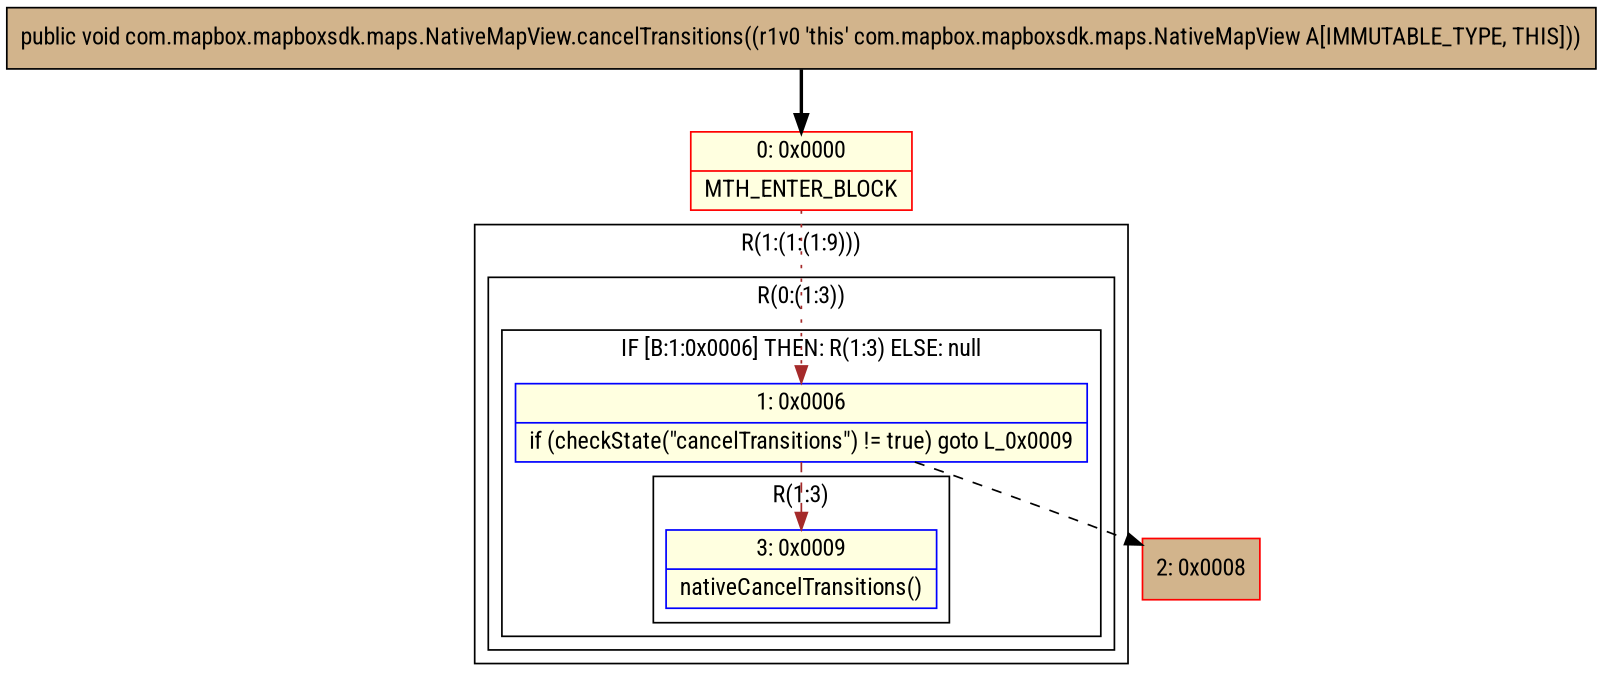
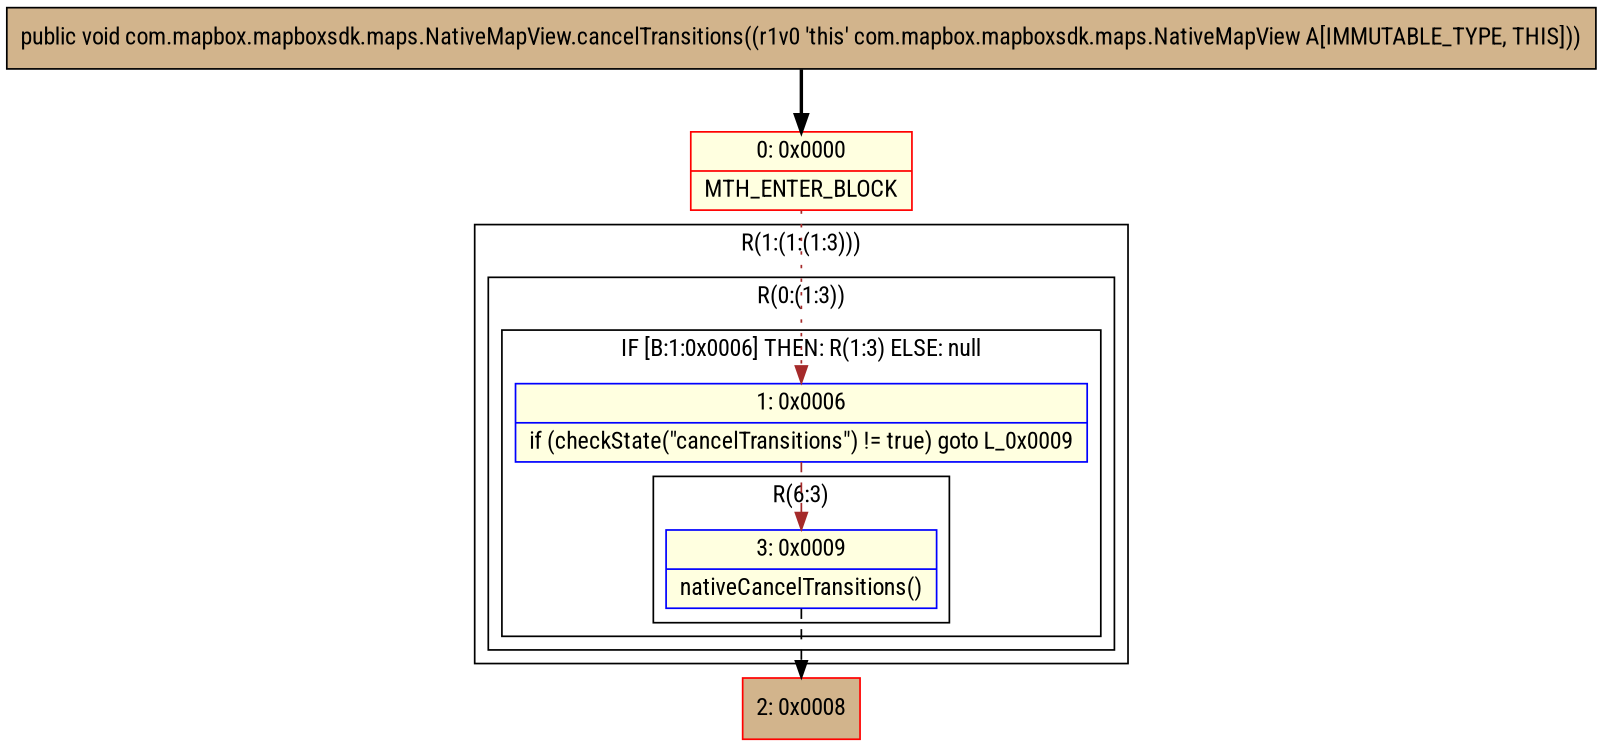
cluster "R(1:(1:(1:9)))": label "R(1:(1:(1:9)))" -> "R(1:(1:(1:3)))"
cluster "R(1:3)": label "R(1:3)" -> "R(6:3)"
edge "1: 0x0006" -> "2: 0x0008": now "3: 0x0009" -> "2: 0x0008"
